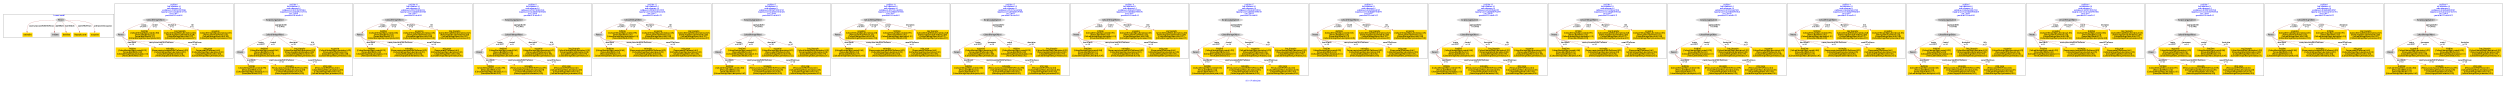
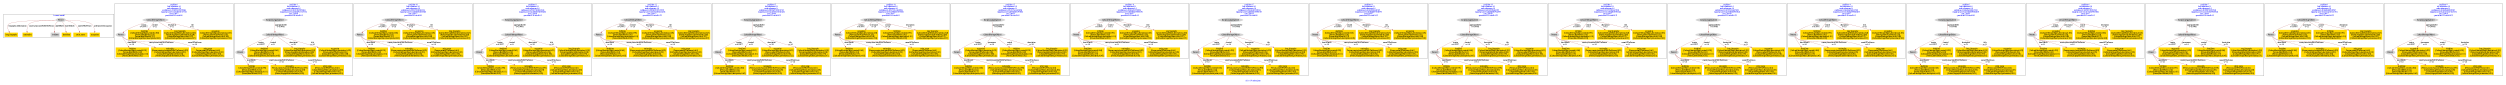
node "long_biography": added
node "biography_name": label "biography_name" -> "artist_name"
